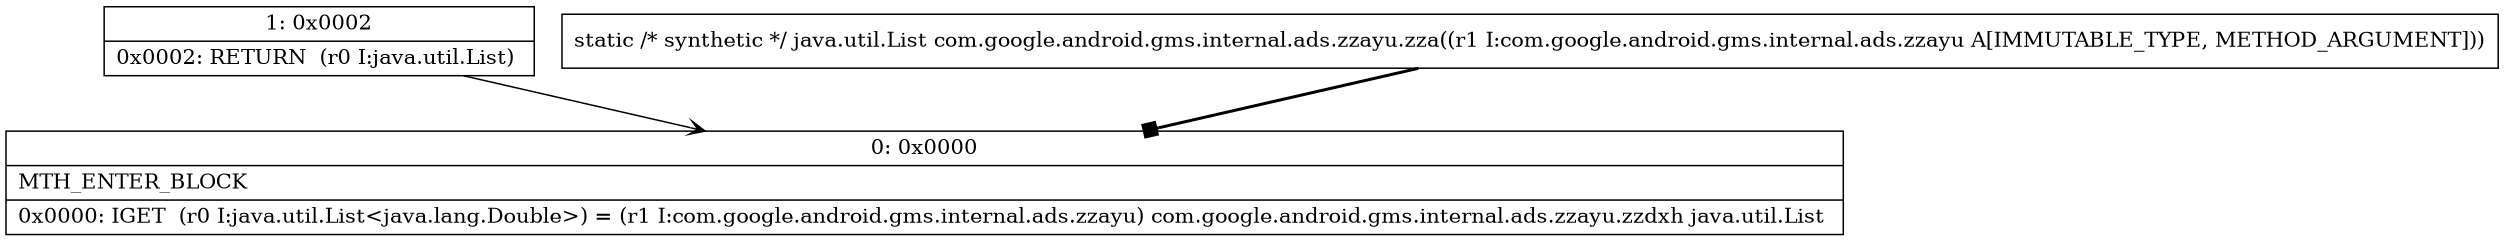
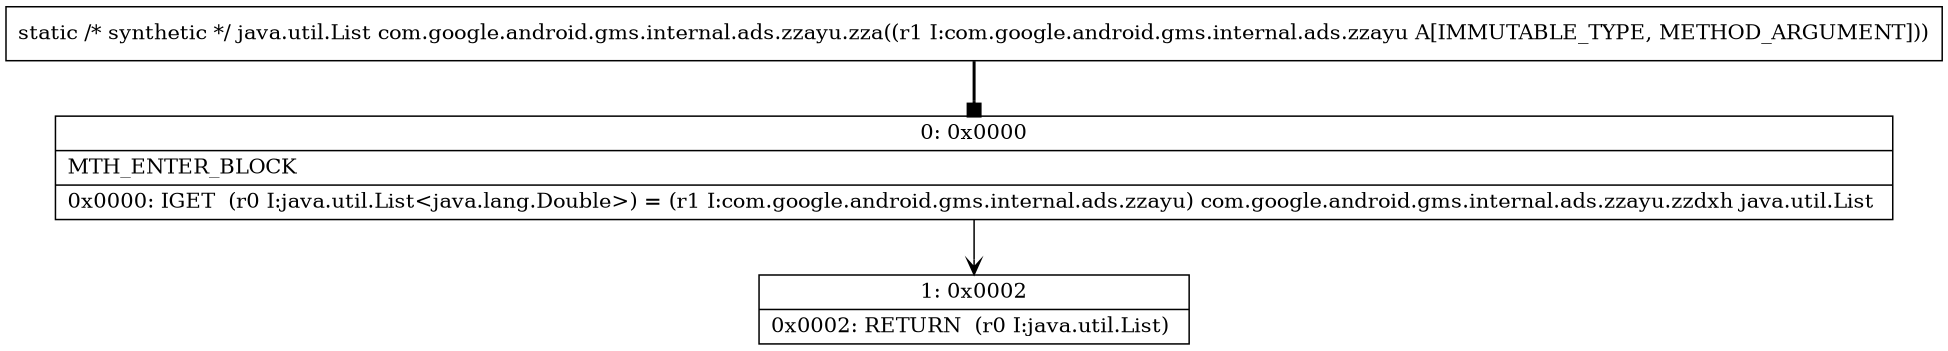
edge "1: 0x0002" -> "0: 0x0000": reversed
